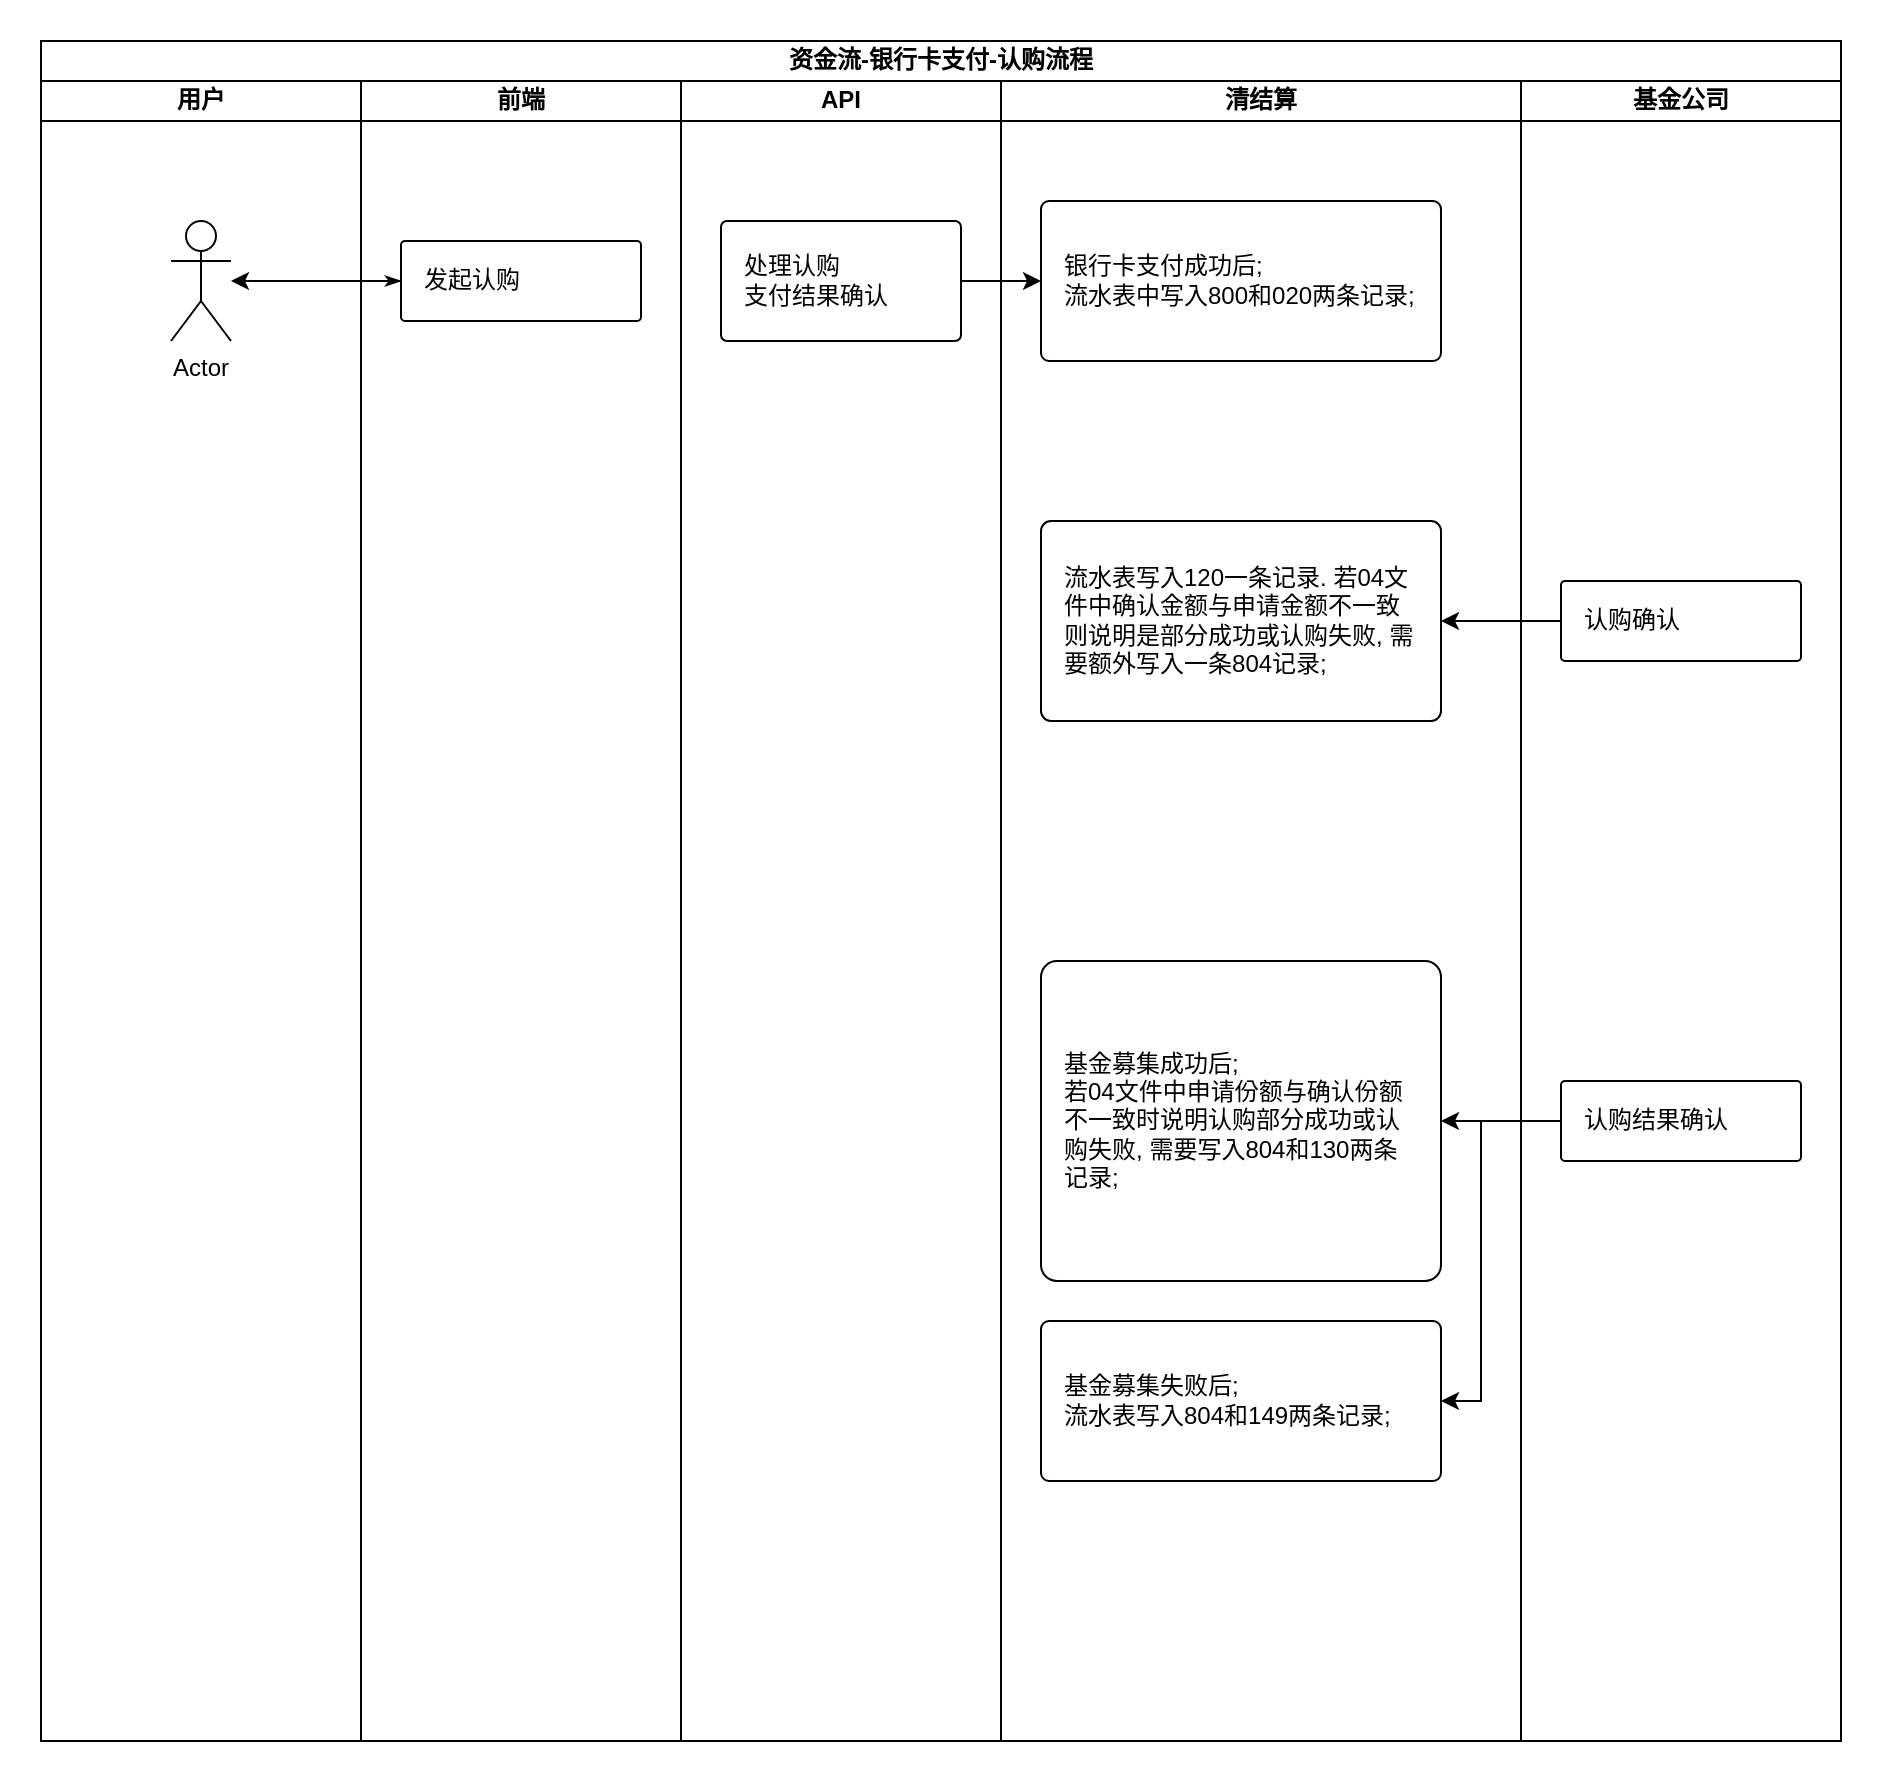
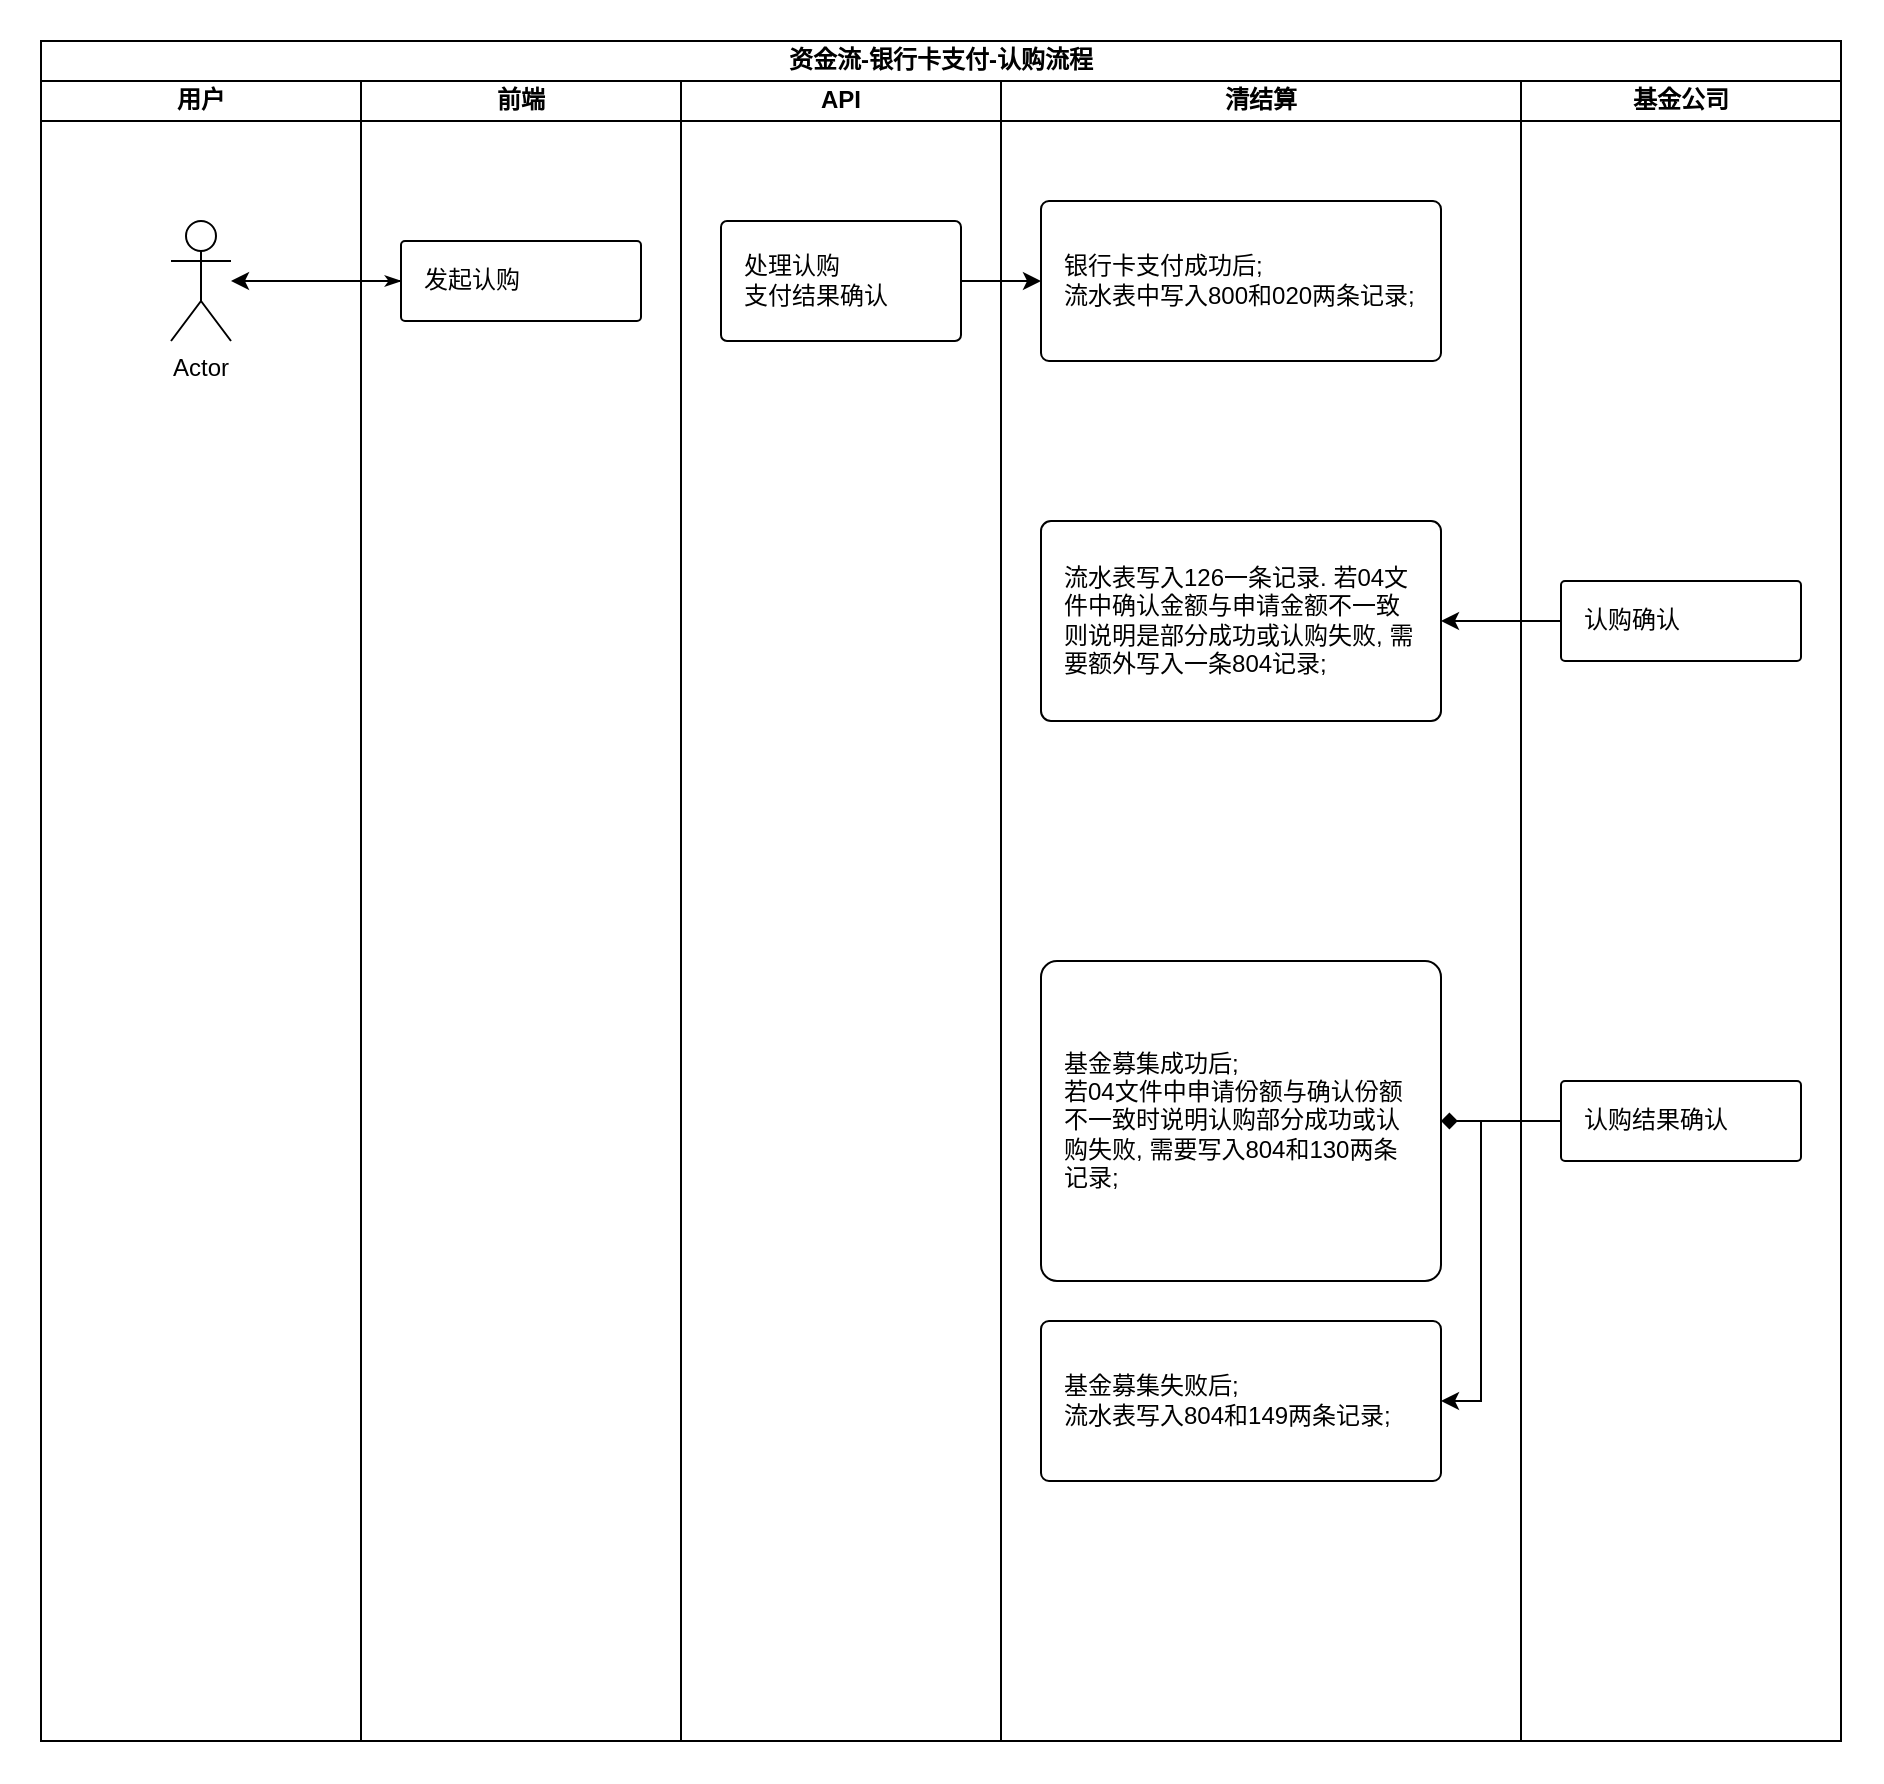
node "流水表写入120一条记录. 若04文件中确认金额与申请金额不一致则说明是部分成功或认购失败, 需要额外写入一条804记录;": label "流水表写入120一条记录. 若04文件中确认金额与申请金额不一致则说明是部分成功或认购失败, 需要额外写入一条804记录;" -> "流水表写入126一条记录. 若04文件中确认金额与申请金额不一致则说明是部分成功或认购失败, 需要额外写入一条804记录;"
edge "认购结果确认" -> "基金募集成功后;若04文件中申请份额与确认份额不一致时说明认购部分成功或认购失败, 需要写入804和130两条记录;": arrowhead classic -> diamond
